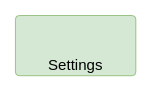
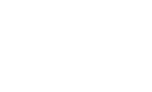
node "Settings": removed
